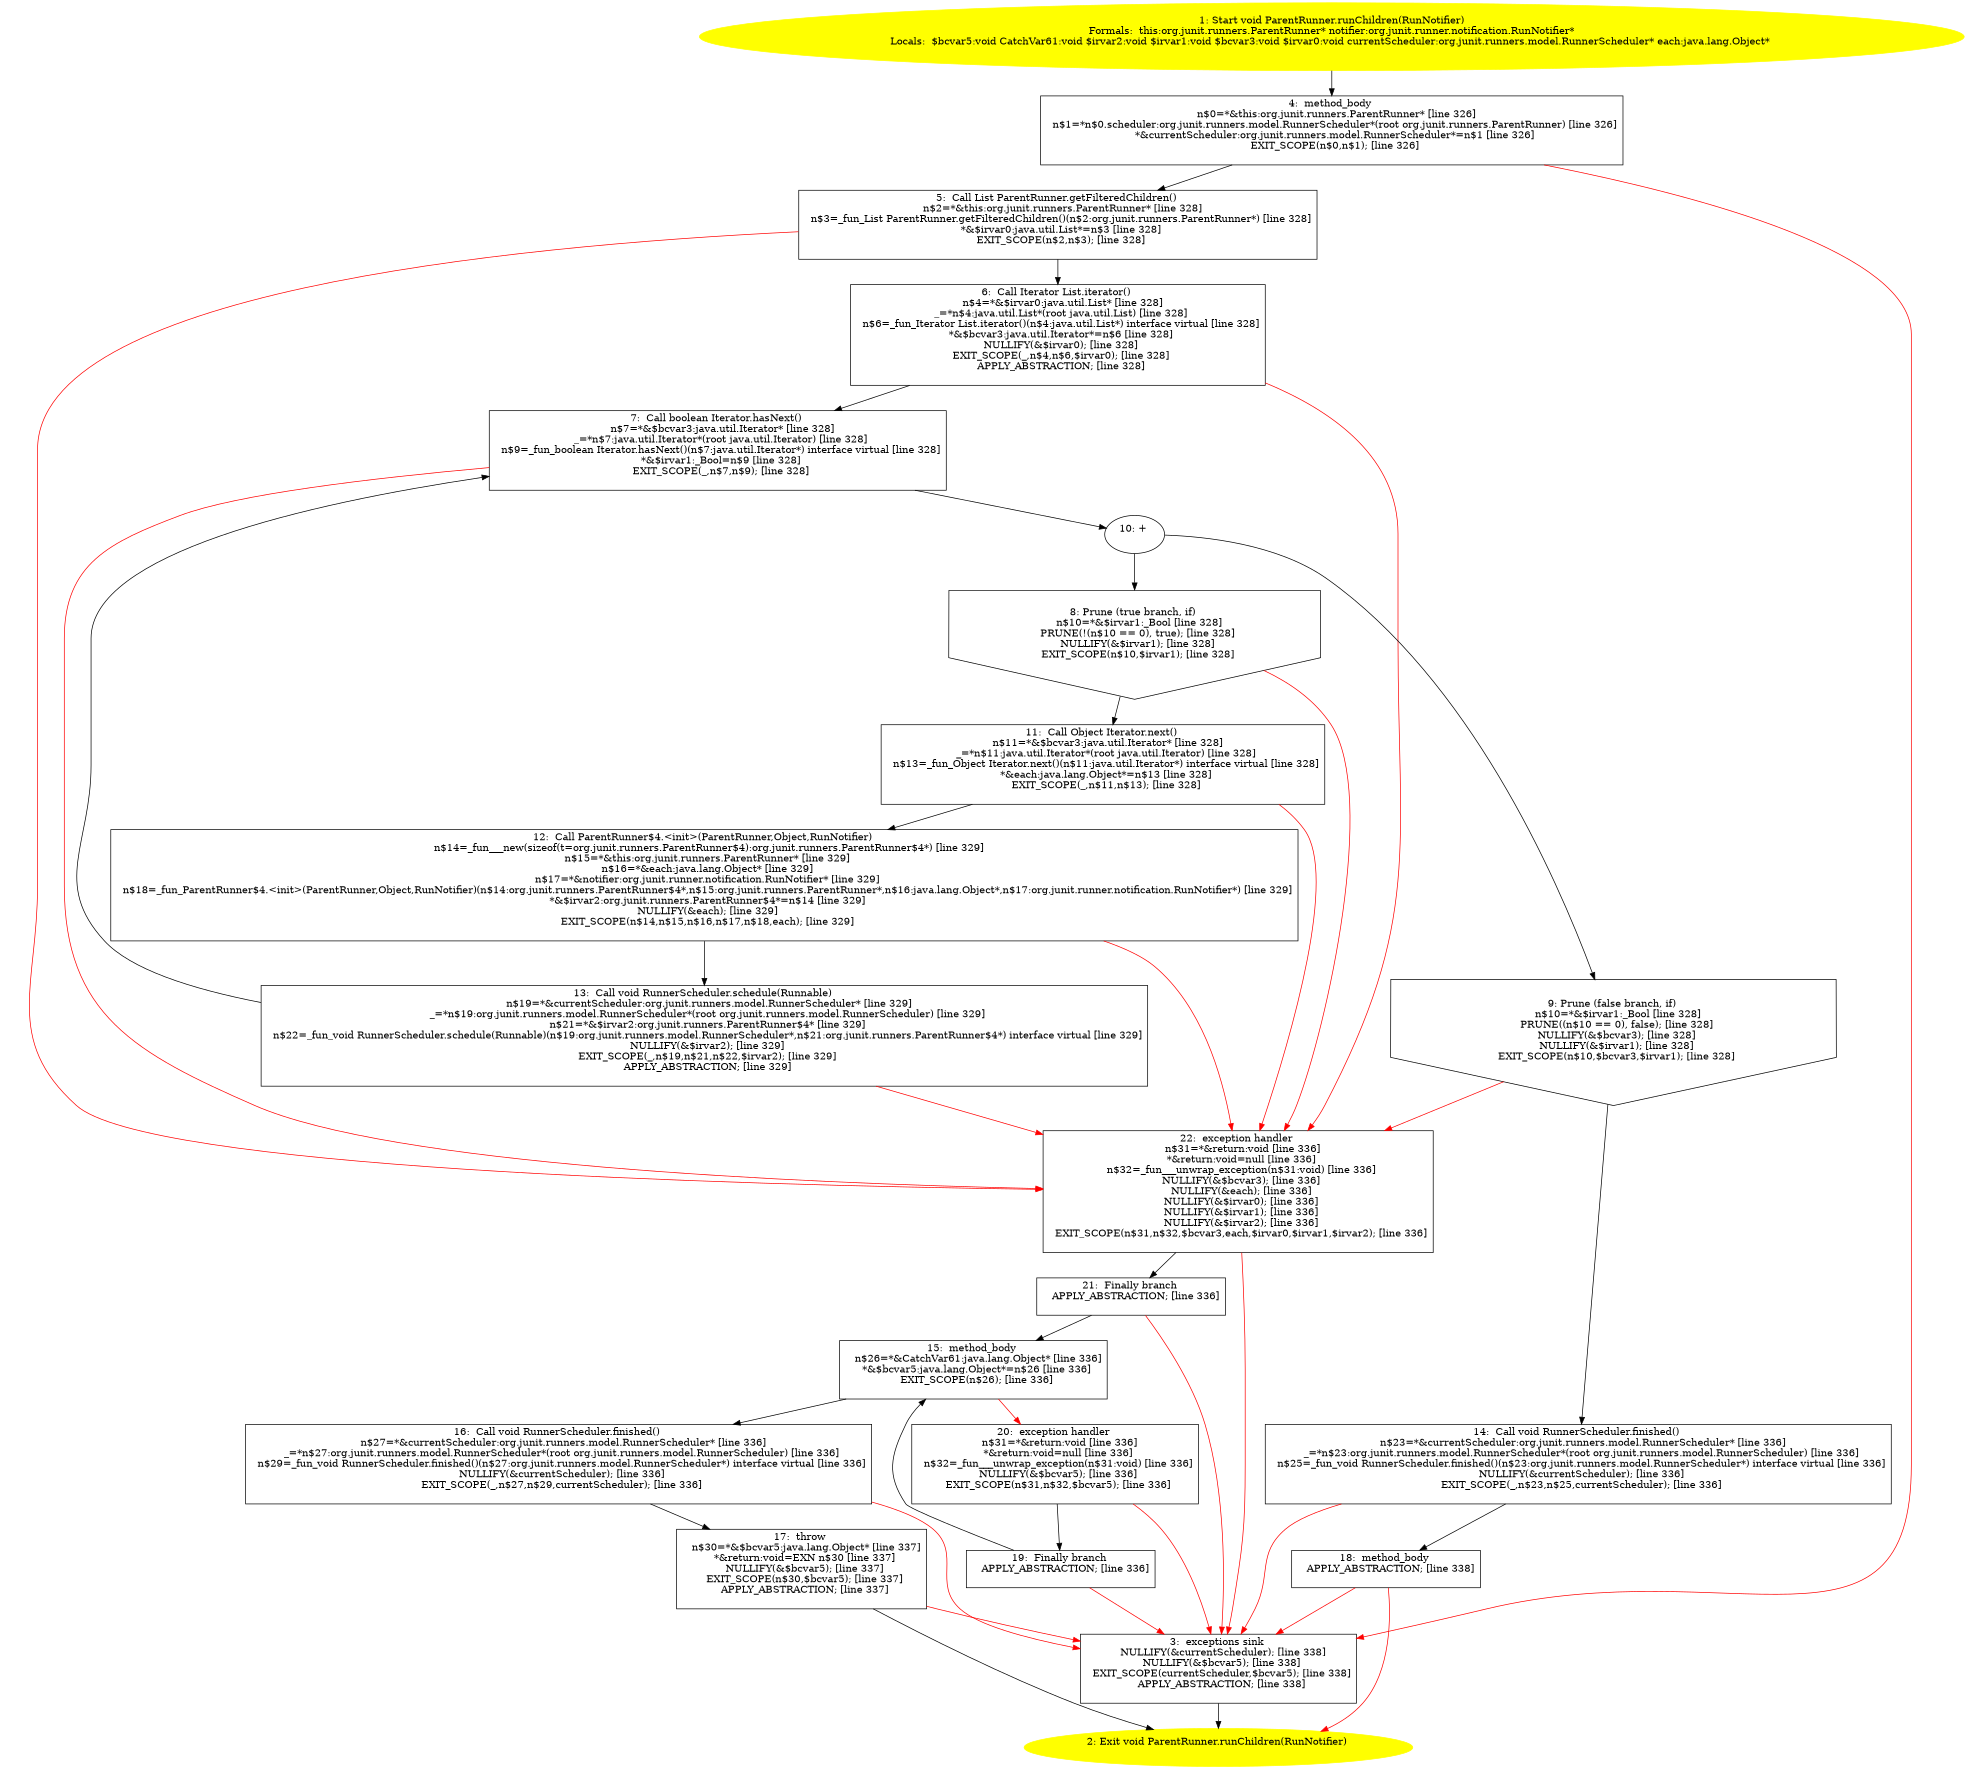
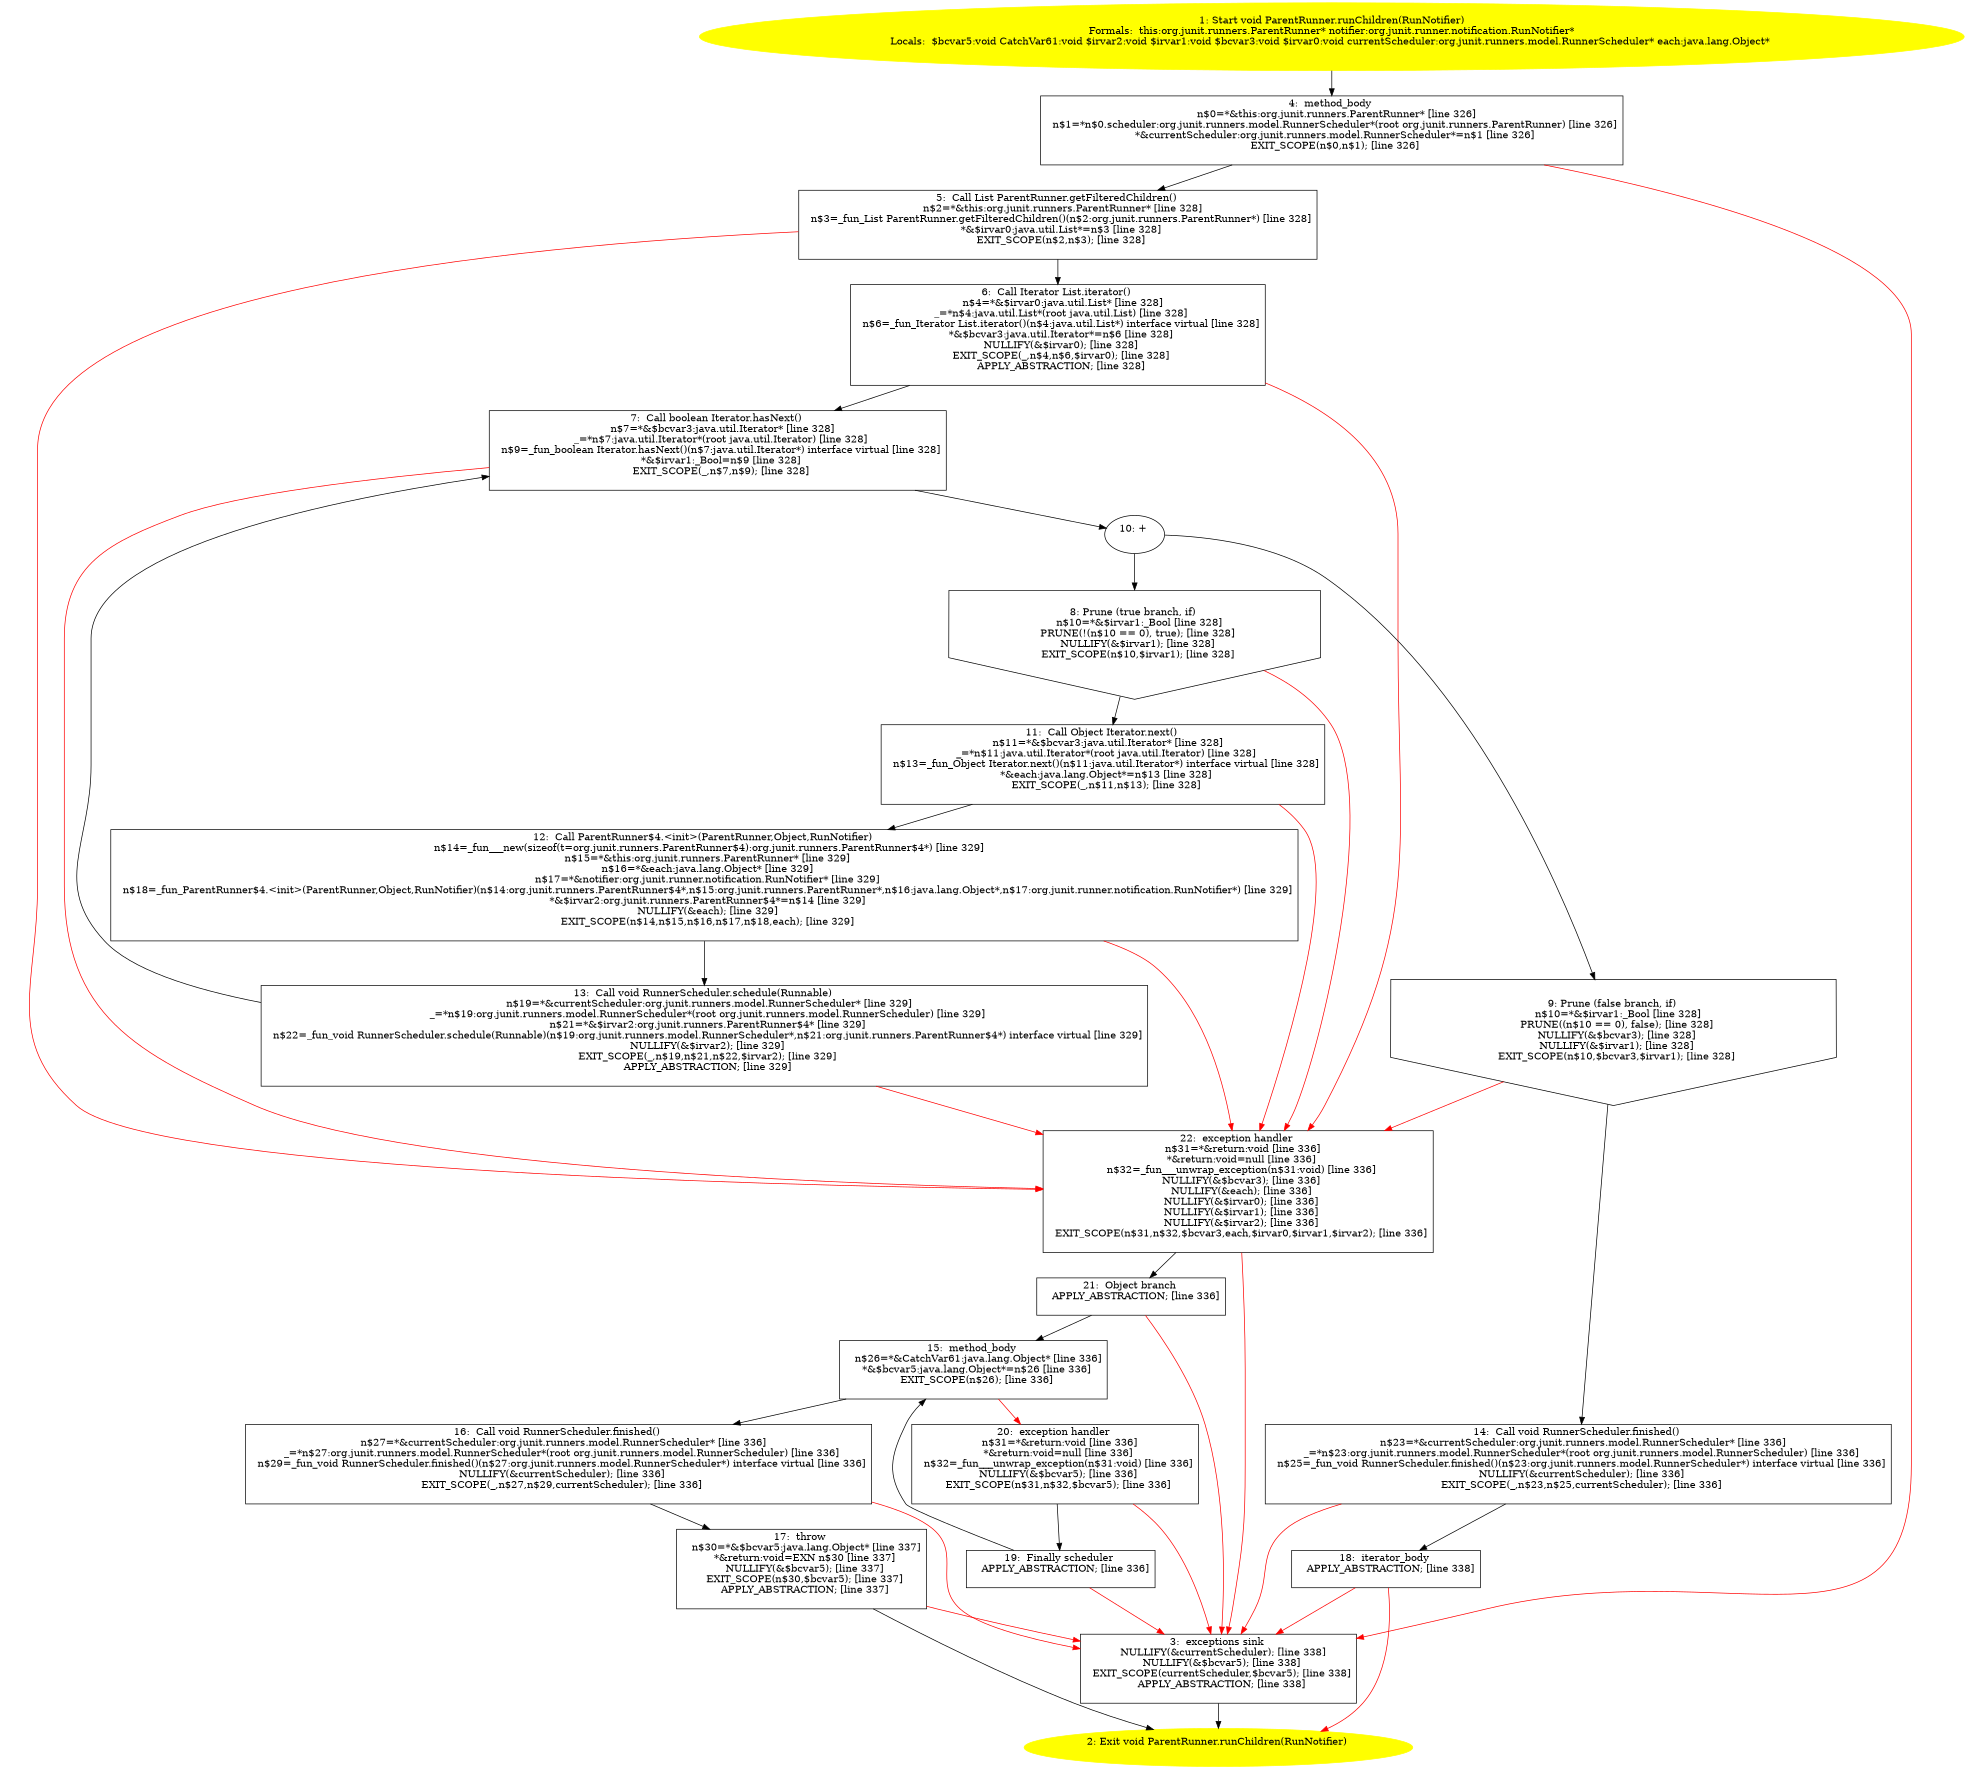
node "21:  Finally branch APPLY_ABSTRACTION; [line 336]": label "21:  Finally branch APPLY_ABSTRACTION; [line 336]" -> "21:  Object branch APPLY_ABSTRACTION; [line 336]"
node "19:  Finally branch APPLY_ABSTRACTION; [line 336]": label "19:  Finally branch APPLY_ABSTRACTION; [line 336]" -> "19:  Finally scheduler APPLY_ABSTRACTION; [line 336]"
node "18:  method_body APPLY_ABSTRACTION; [line 338]": label "18:  method_body APPLY_ABSTRACTION; [line 338]" -> "18:  iterator_body APPLY_ABSTRACTION; [line 338]"
